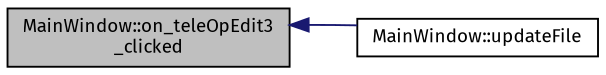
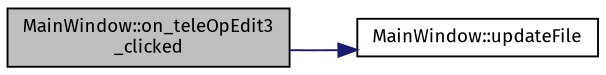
edge "MainWindow::updateFile" -> "MainWindow::on_teleOpEdit3 _clicked": reversed
